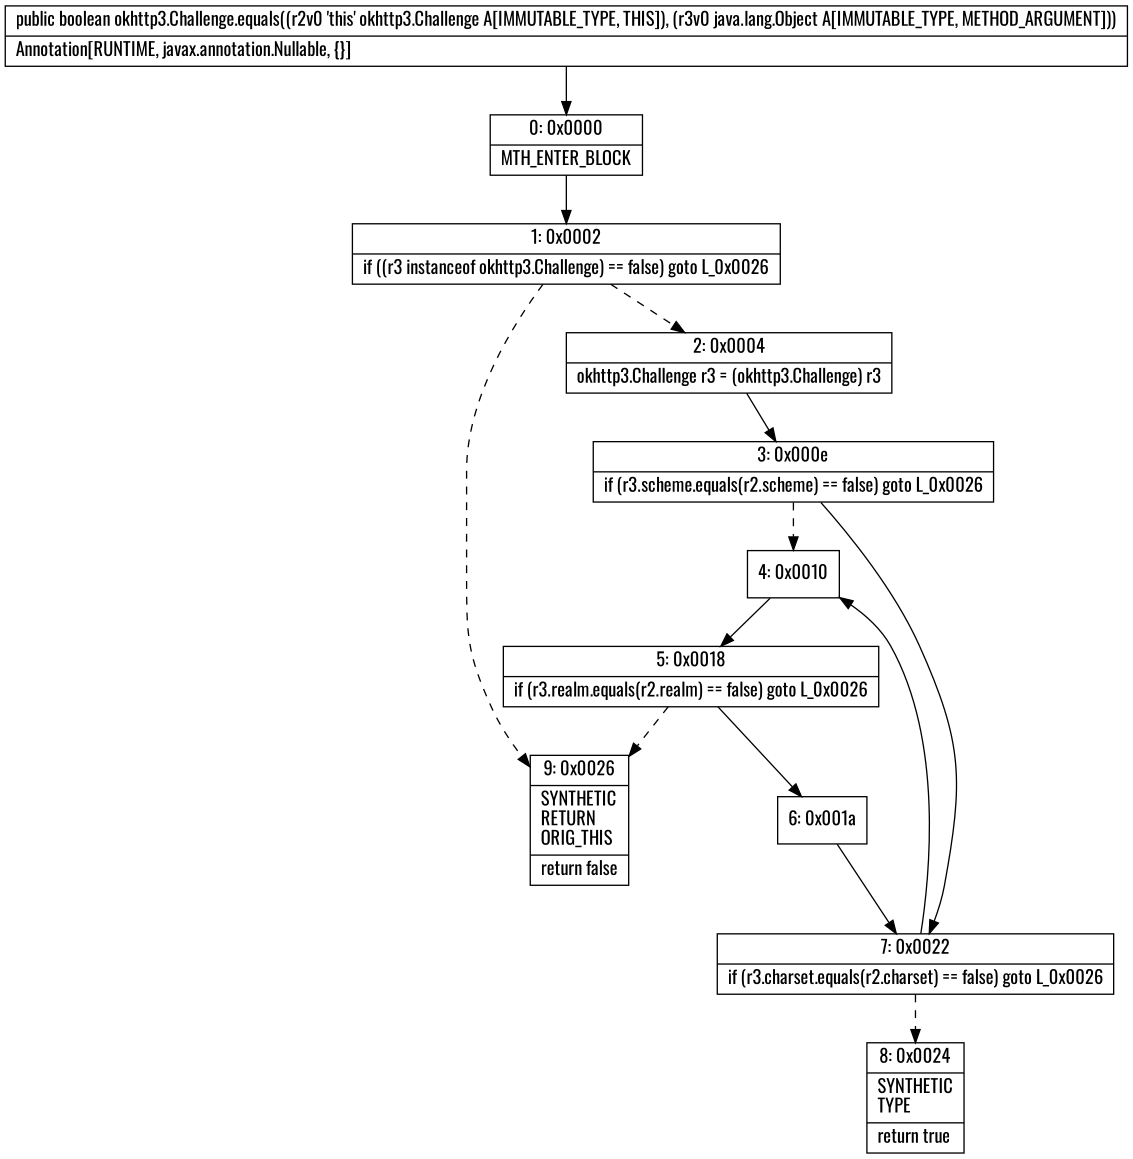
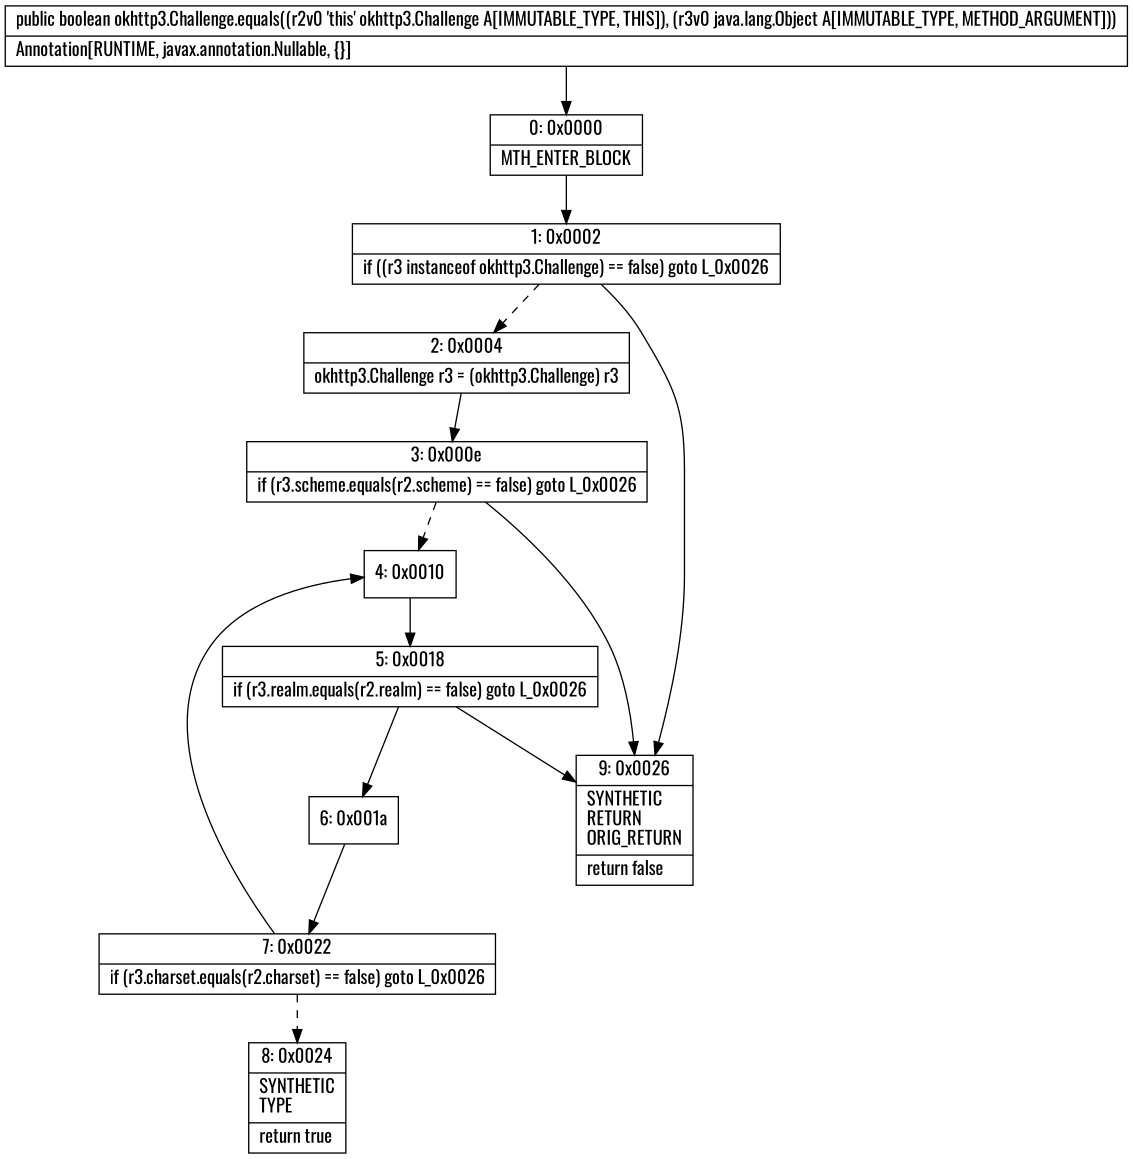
edge "1: 0x0002" -> "9: 0x0026": style dashed -> solid
edge "3: 0x000e" -> "7: 0x0022": now "3: 0x000e" -> "9: 0x0026"
edge "5: 0x0018" -> "9: 0x0026": style dashed -> solid
node "9: 0x0026": text "ORIG_THIS" -> "ORIG_RETURN"
